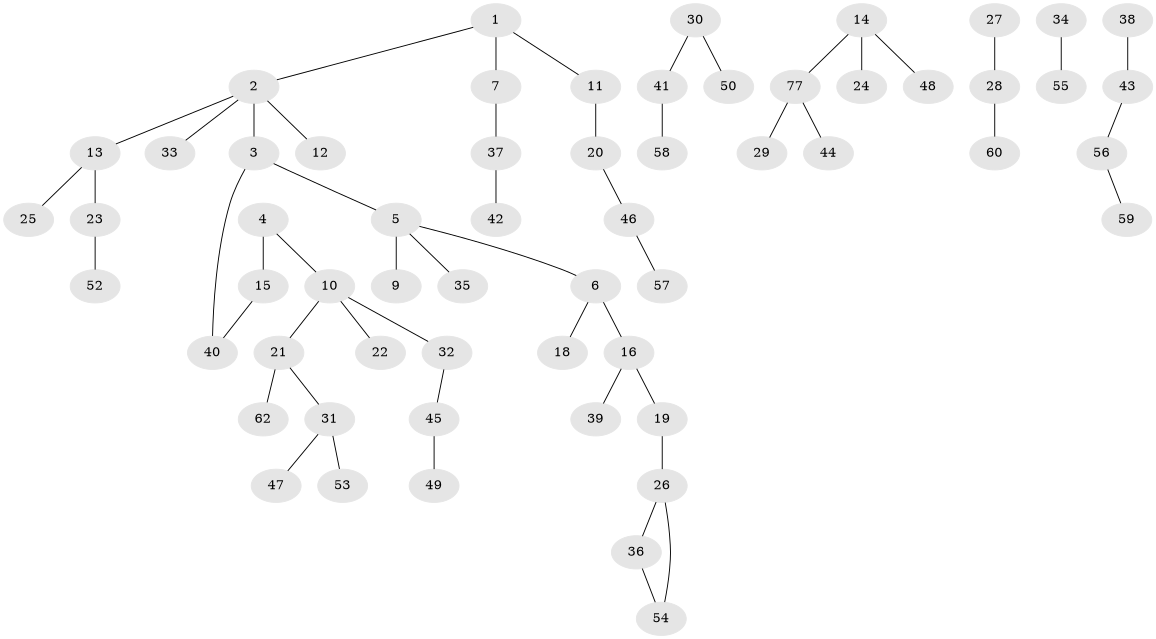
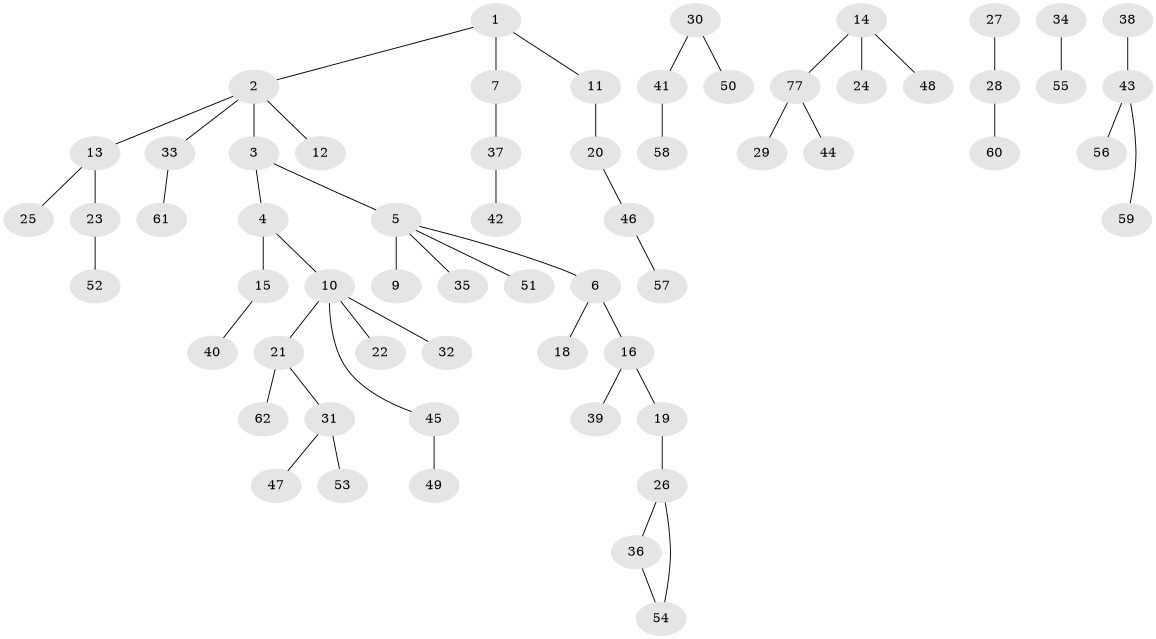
edge "56" -- "59": now "43" -- "59"
node "61": added
edge "3" -- "40": now "3" -- "4"
node "51": added
edge "32" -- "45": now "10" -- "45"
